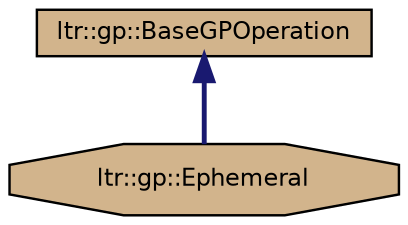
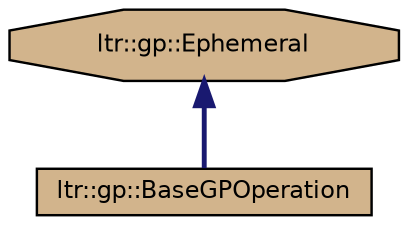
edge "ltr::gp::Ephemeral" -> "ltr::gp::BaseGPOperation": reversed
